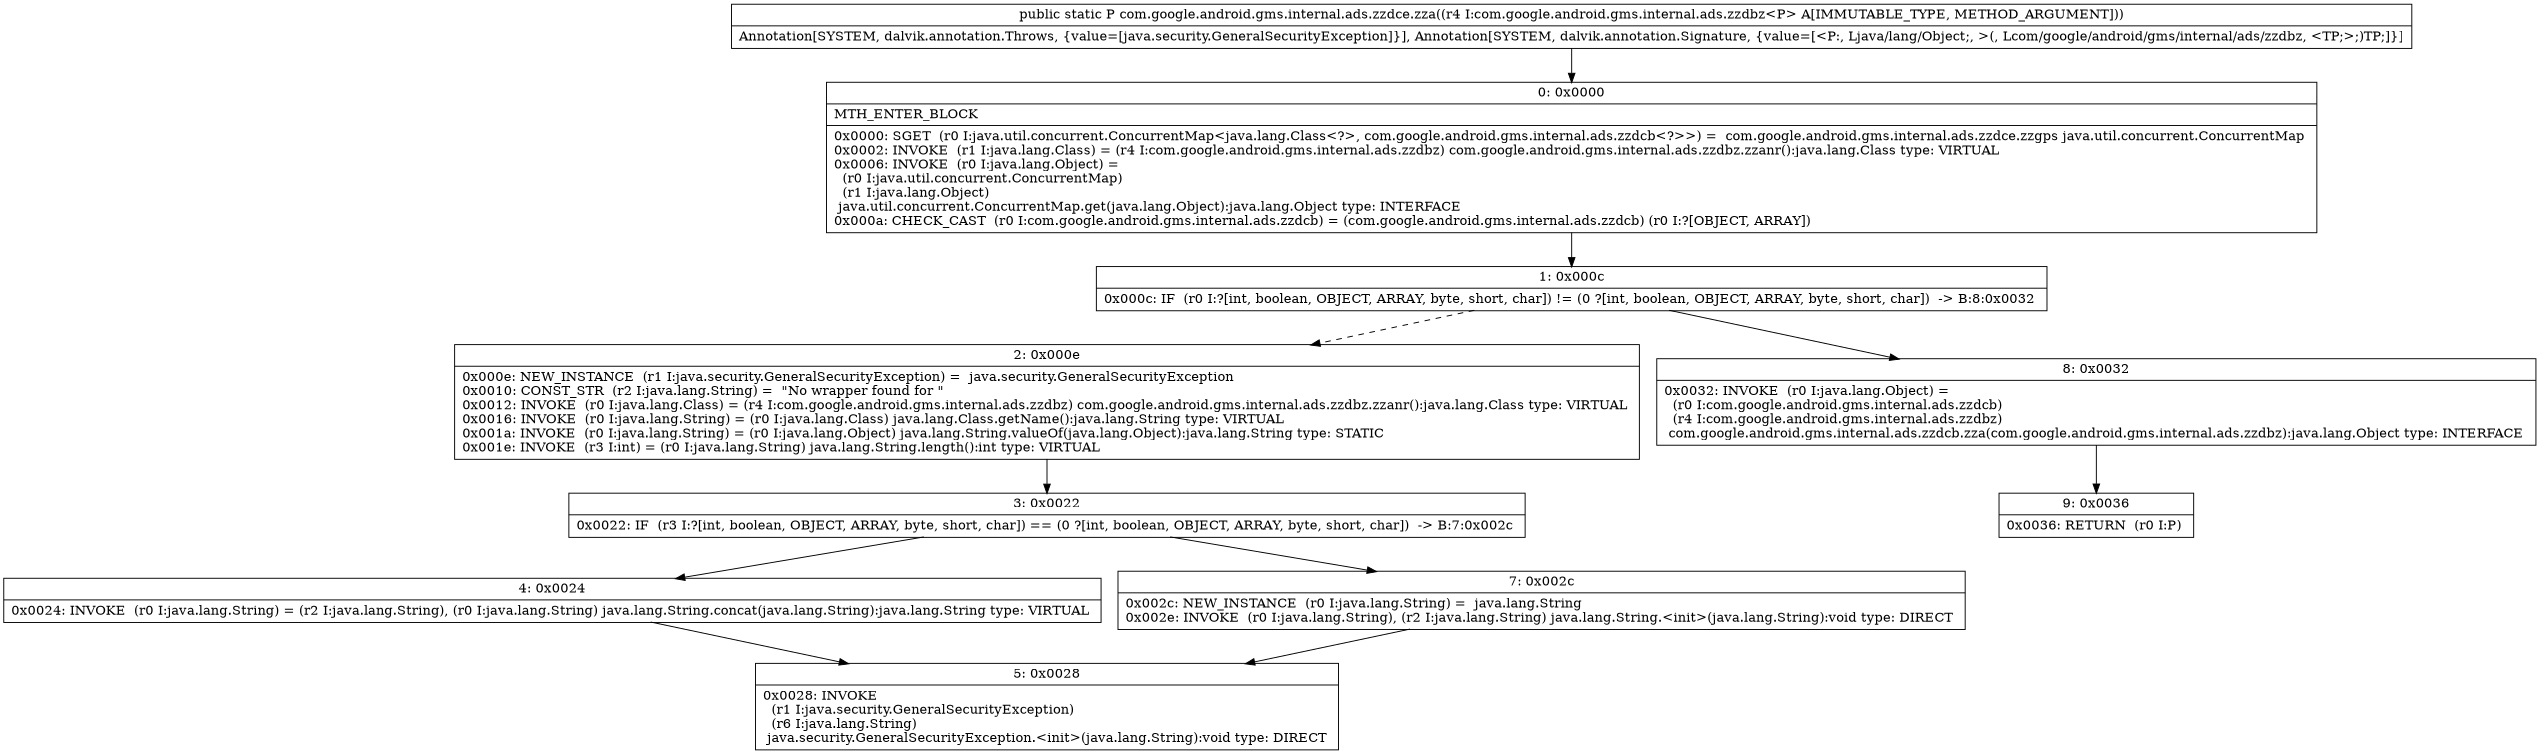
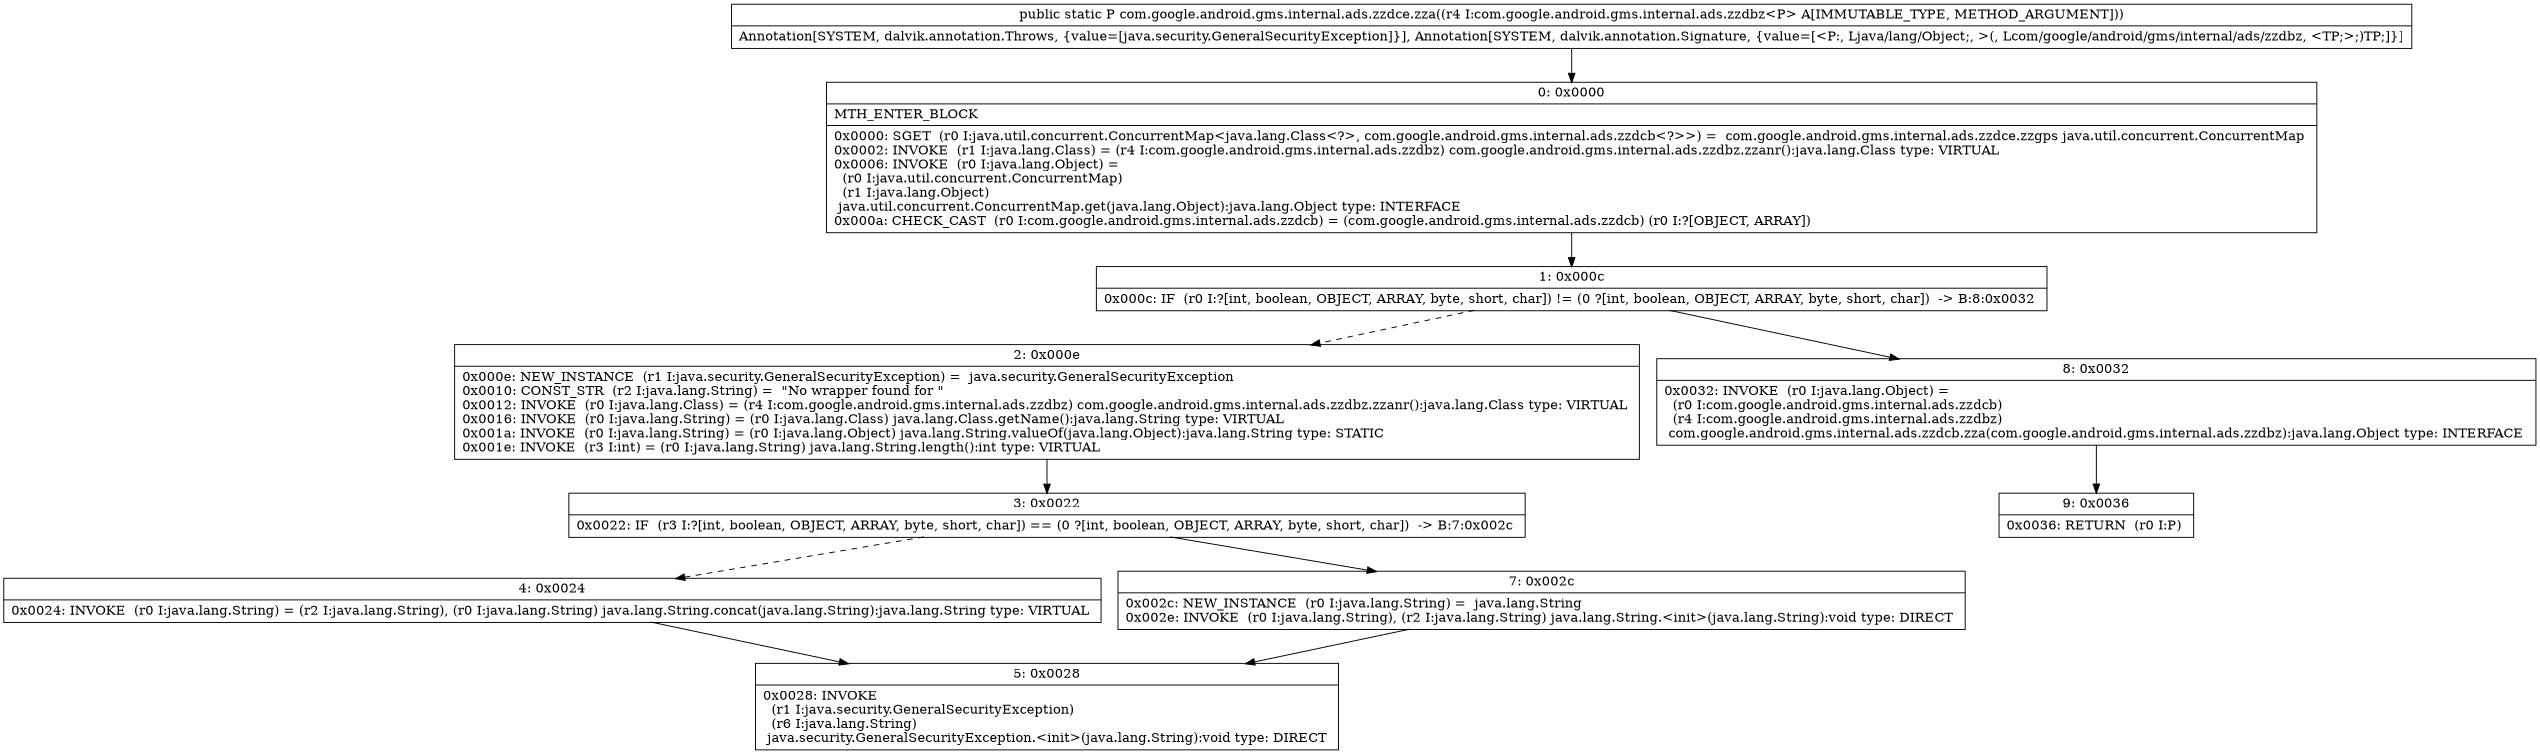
edge "3: 0x0022" -> "4: 0x0024": style solid -> dashed
